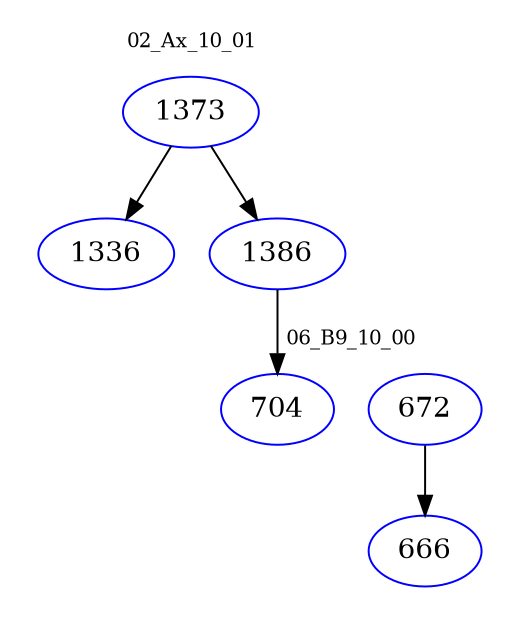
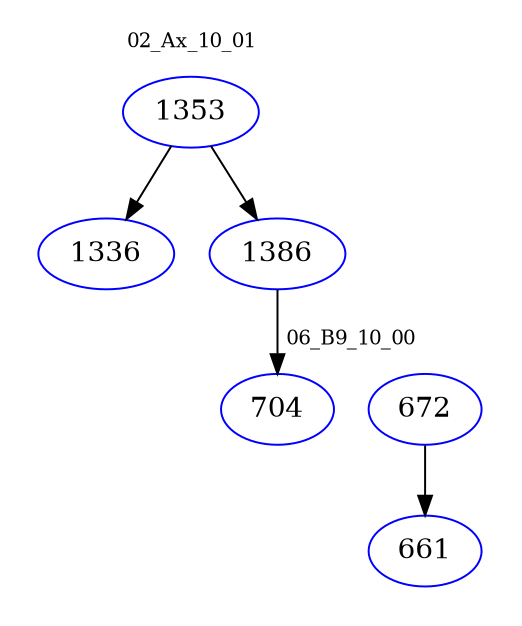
node "1373": label "1373" -> "1353"
node "666": label "666" -> "661"
